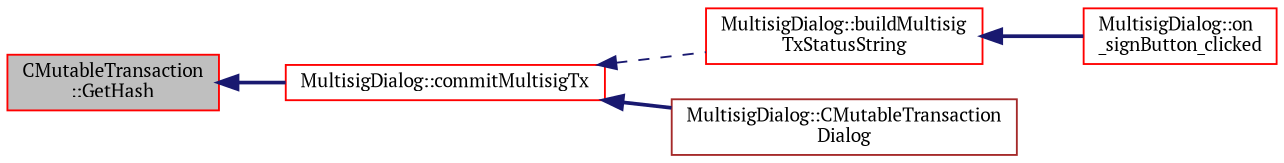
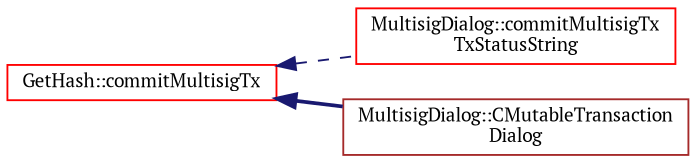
node "MultisigDialog::buildMultisig TxStatusString": label "MultisigDialog::buildMultisig TxStatusString" -> "MultisigDialog::commitMultisigTx TxStatusString"
node "MultisigDialog::on _signButton_clicked": removed
node "CMutableTransaction ::GetHash": removed
node "MultisigDialog::commitMultisigTx": label "MultisigDialog::commitMultisigTx" -> "GetHash::commitMultisigTx"
